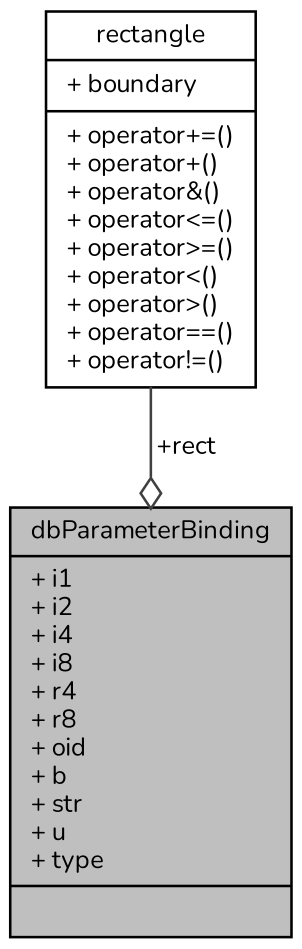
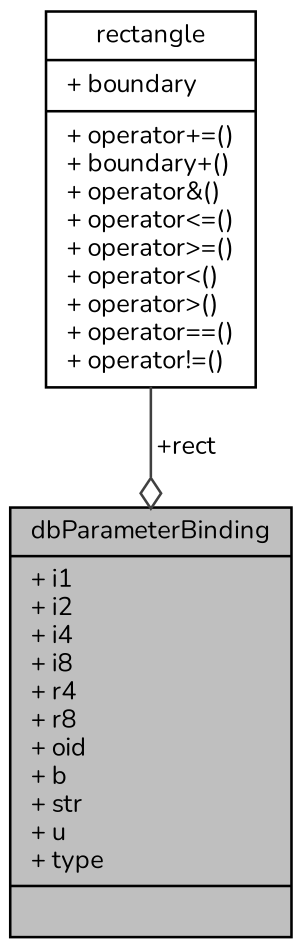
node "rectangle": text "+ operator+()" -> "+ boundary+()"
